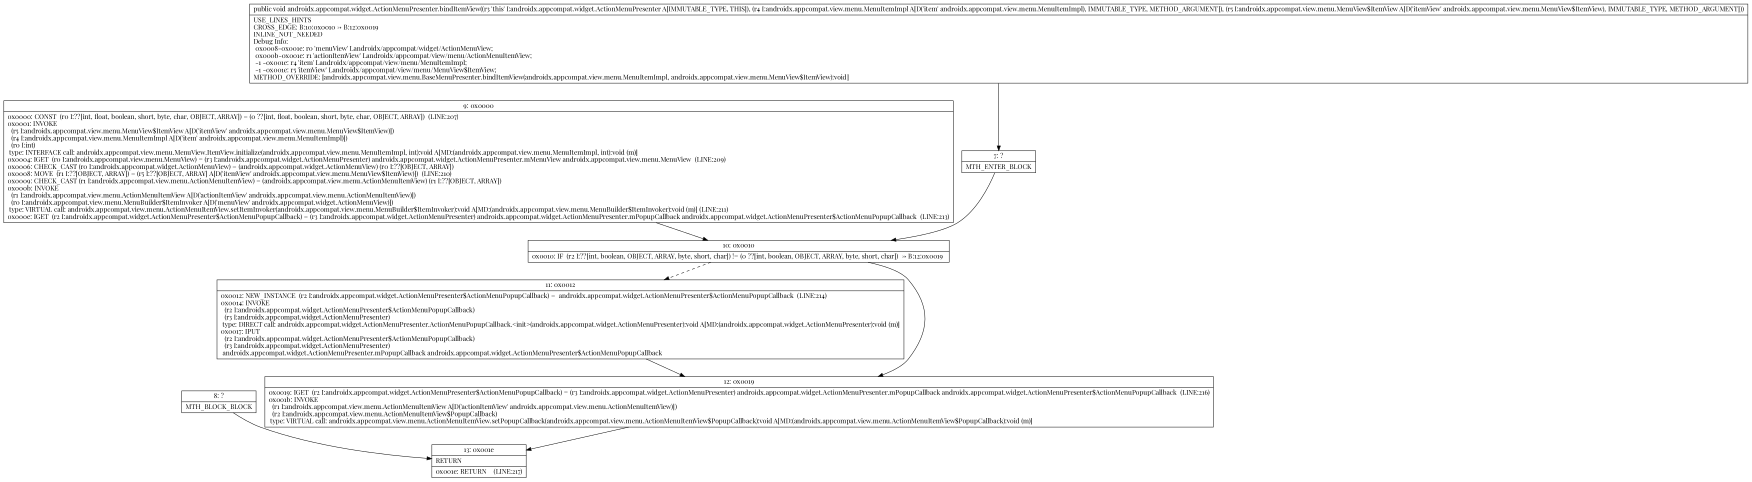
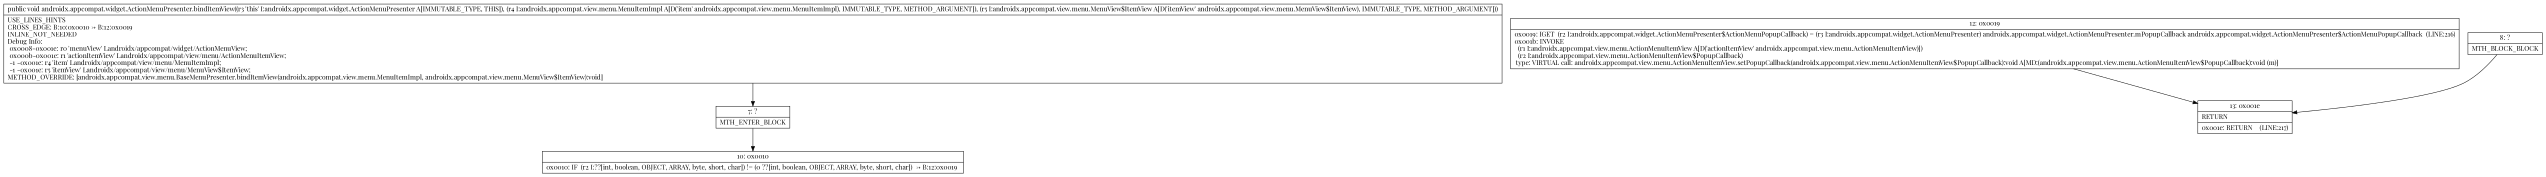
node "9: 0x0000": removed
edge "10: 0x0010" -> "12: 0x0019": removed
node "11: 0x0012": removed
